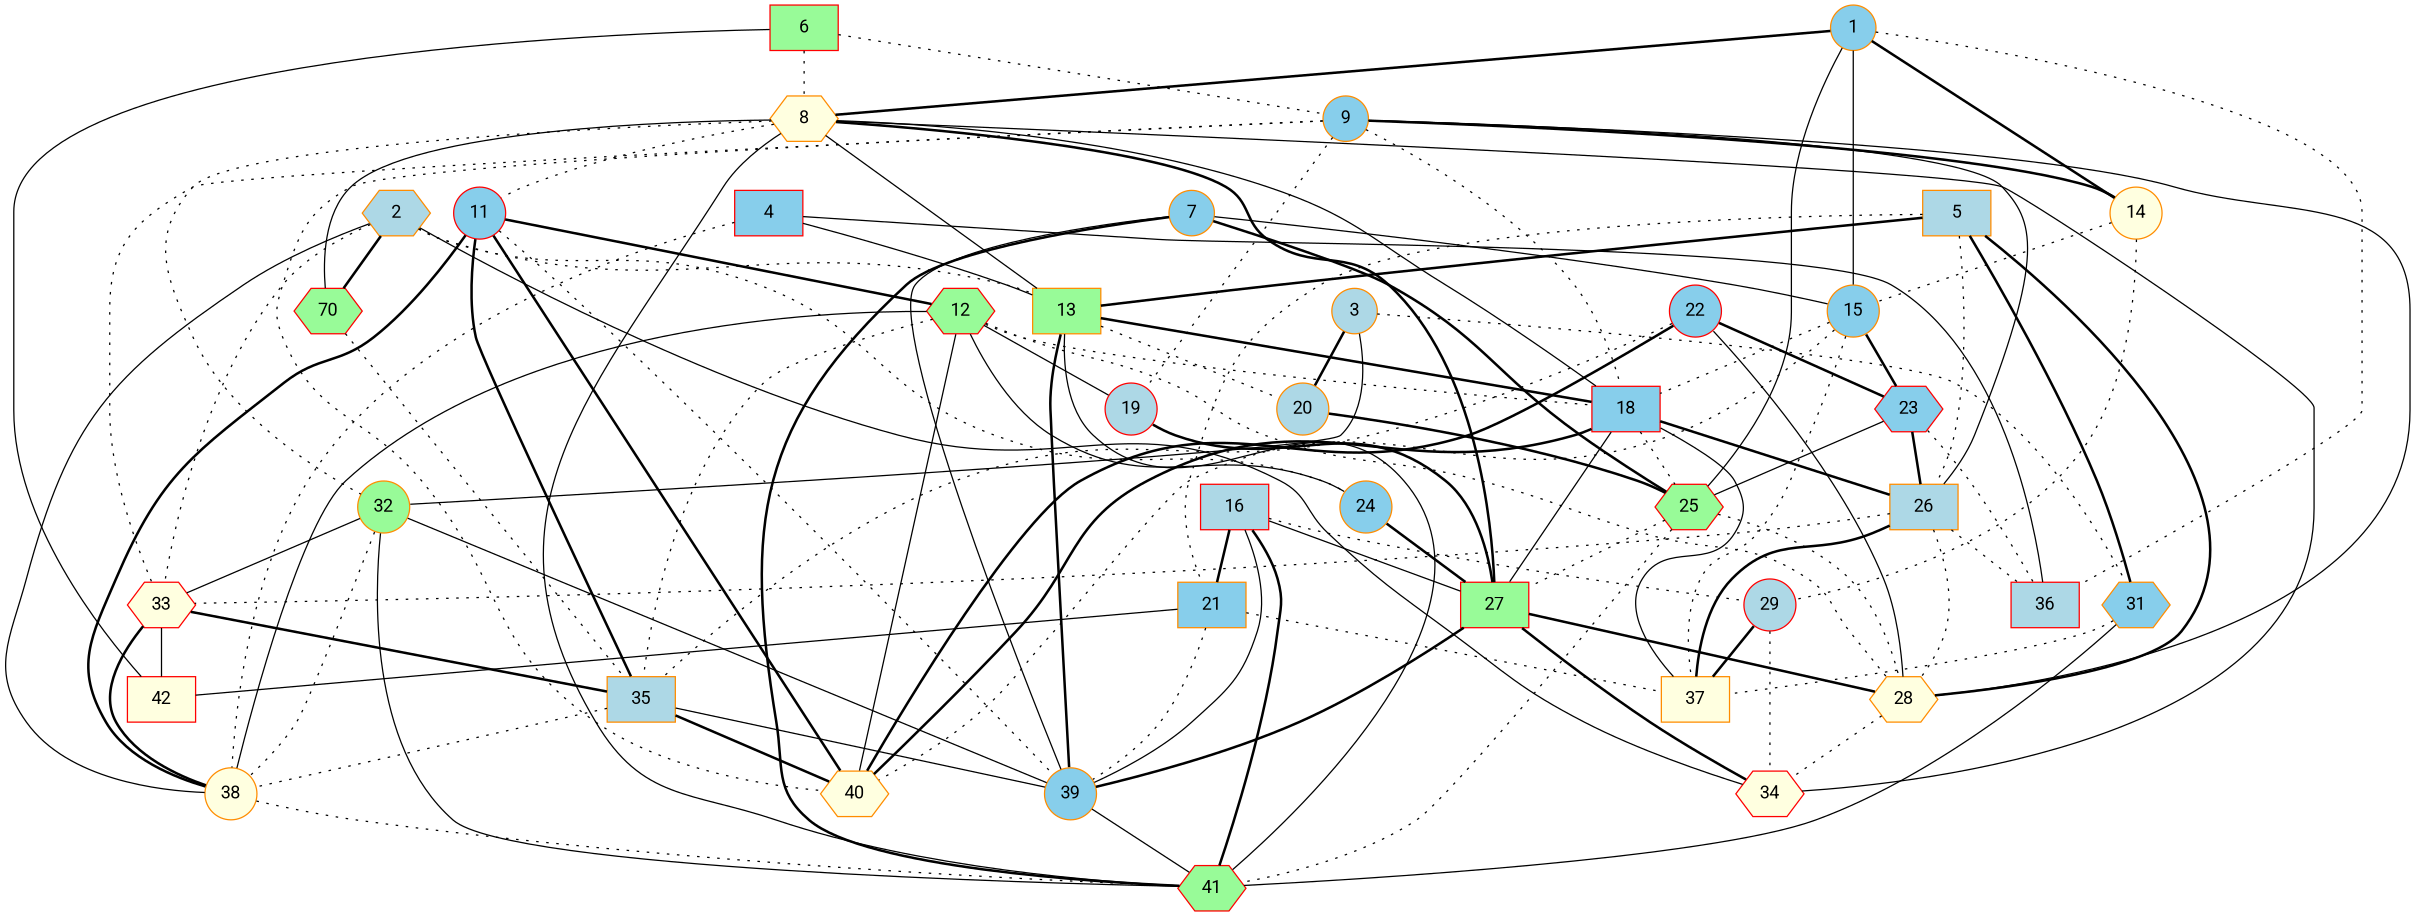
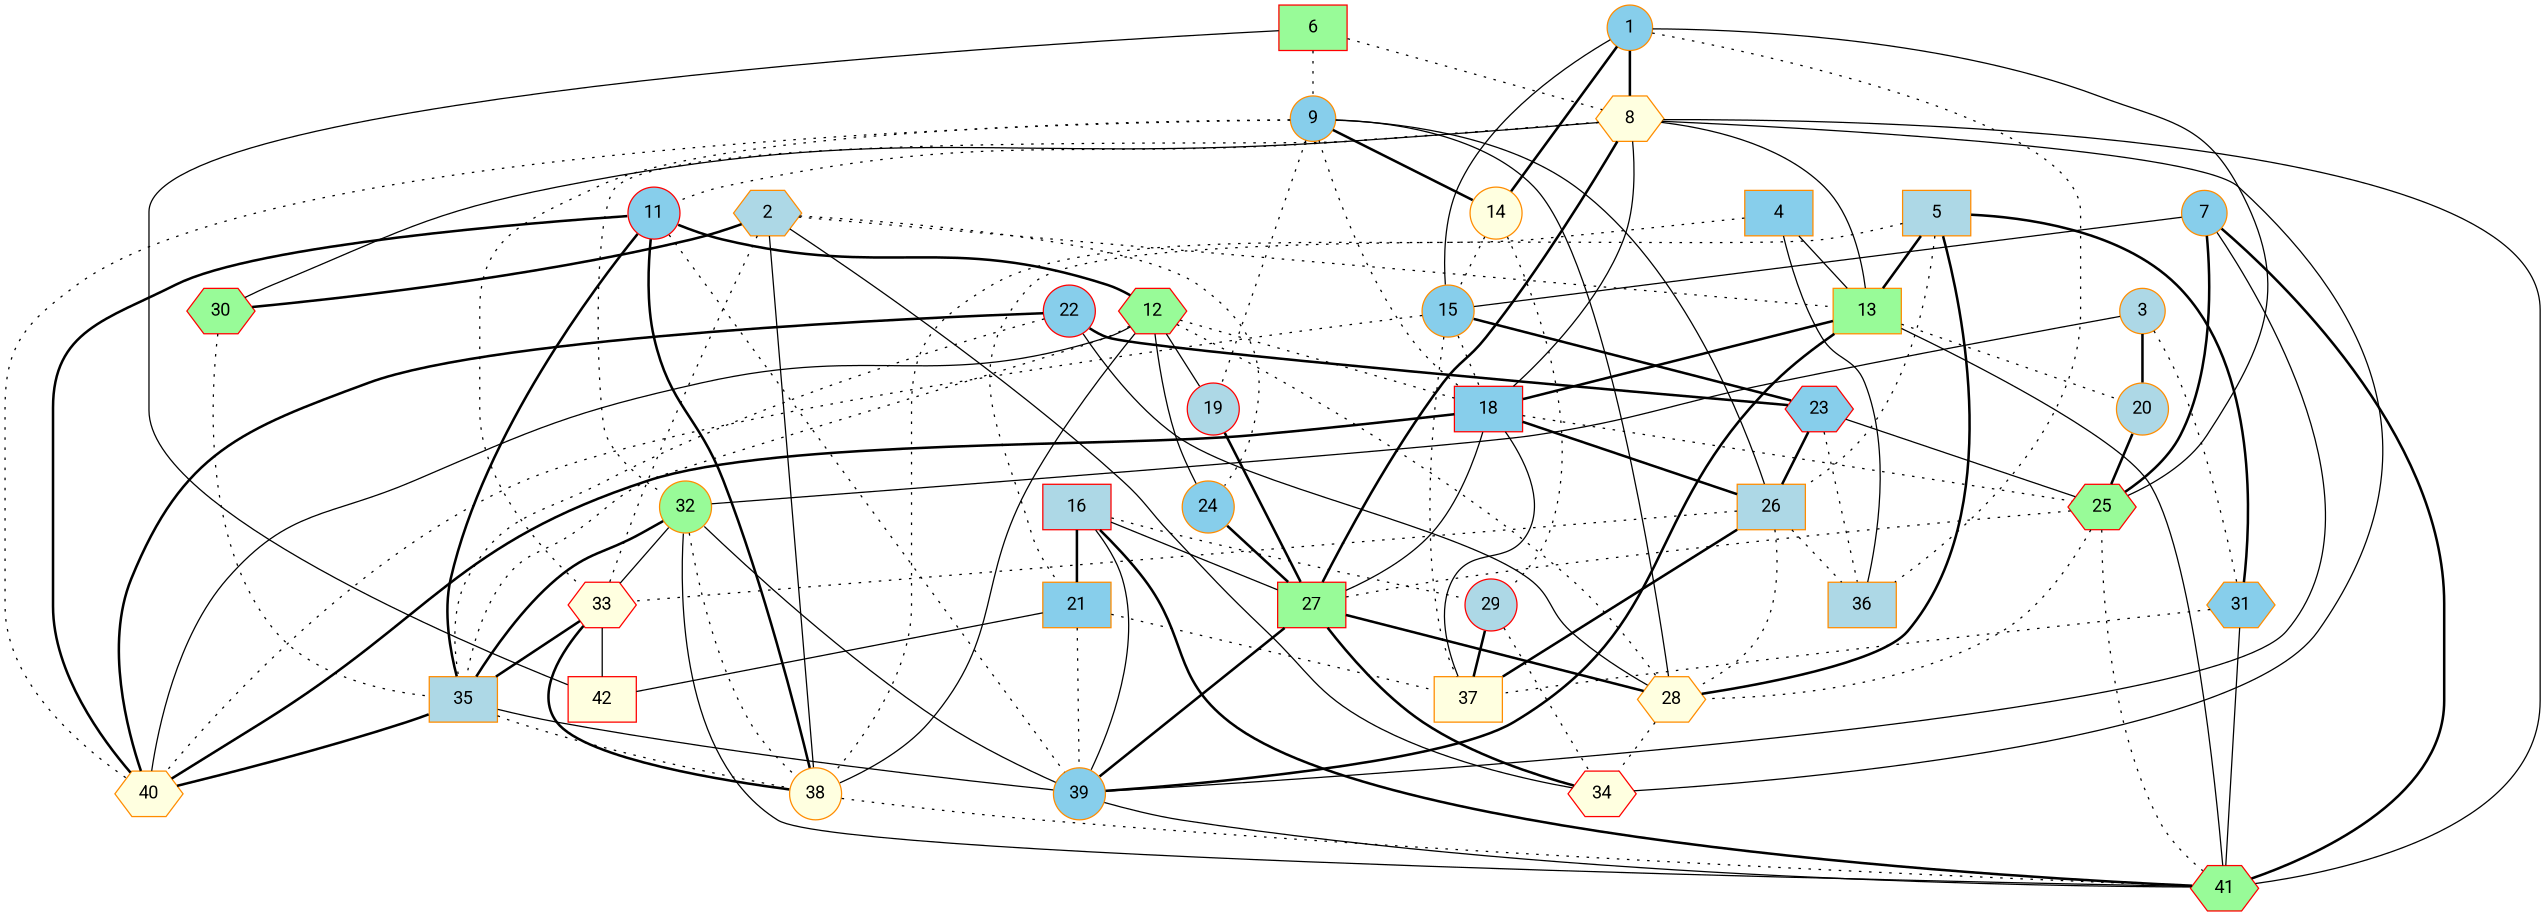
node "4": color red -> darkorange
node "70": label "70" -> "30"
edge "32" -- "35": added
node "36": color red -> darkorange
